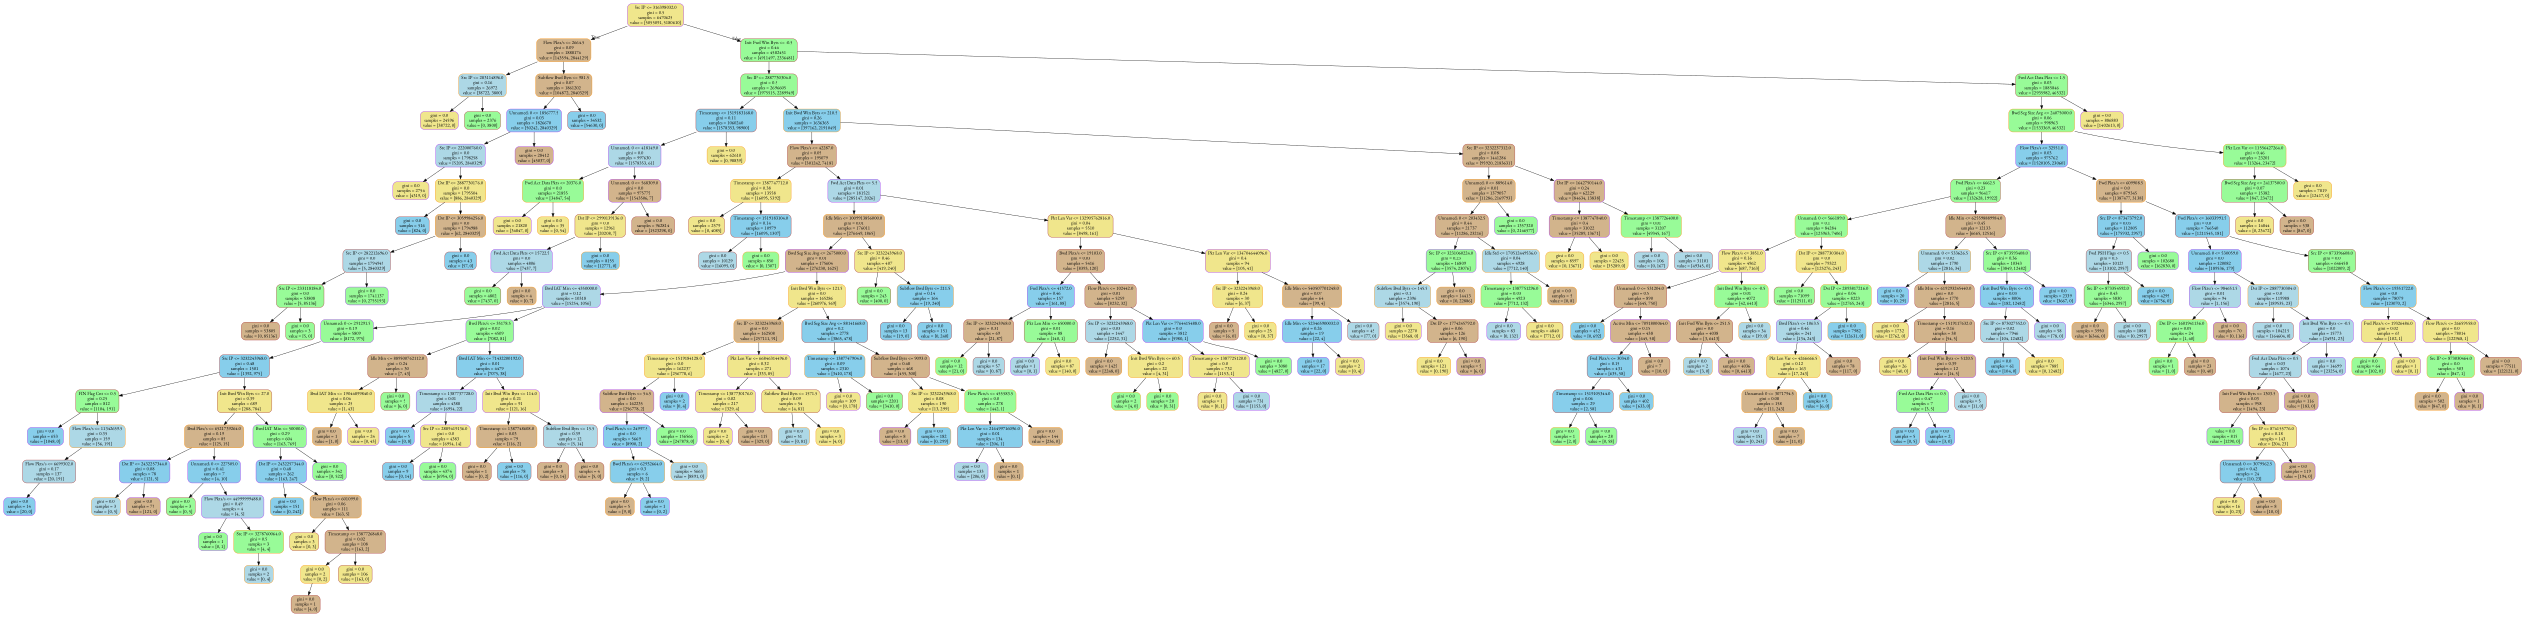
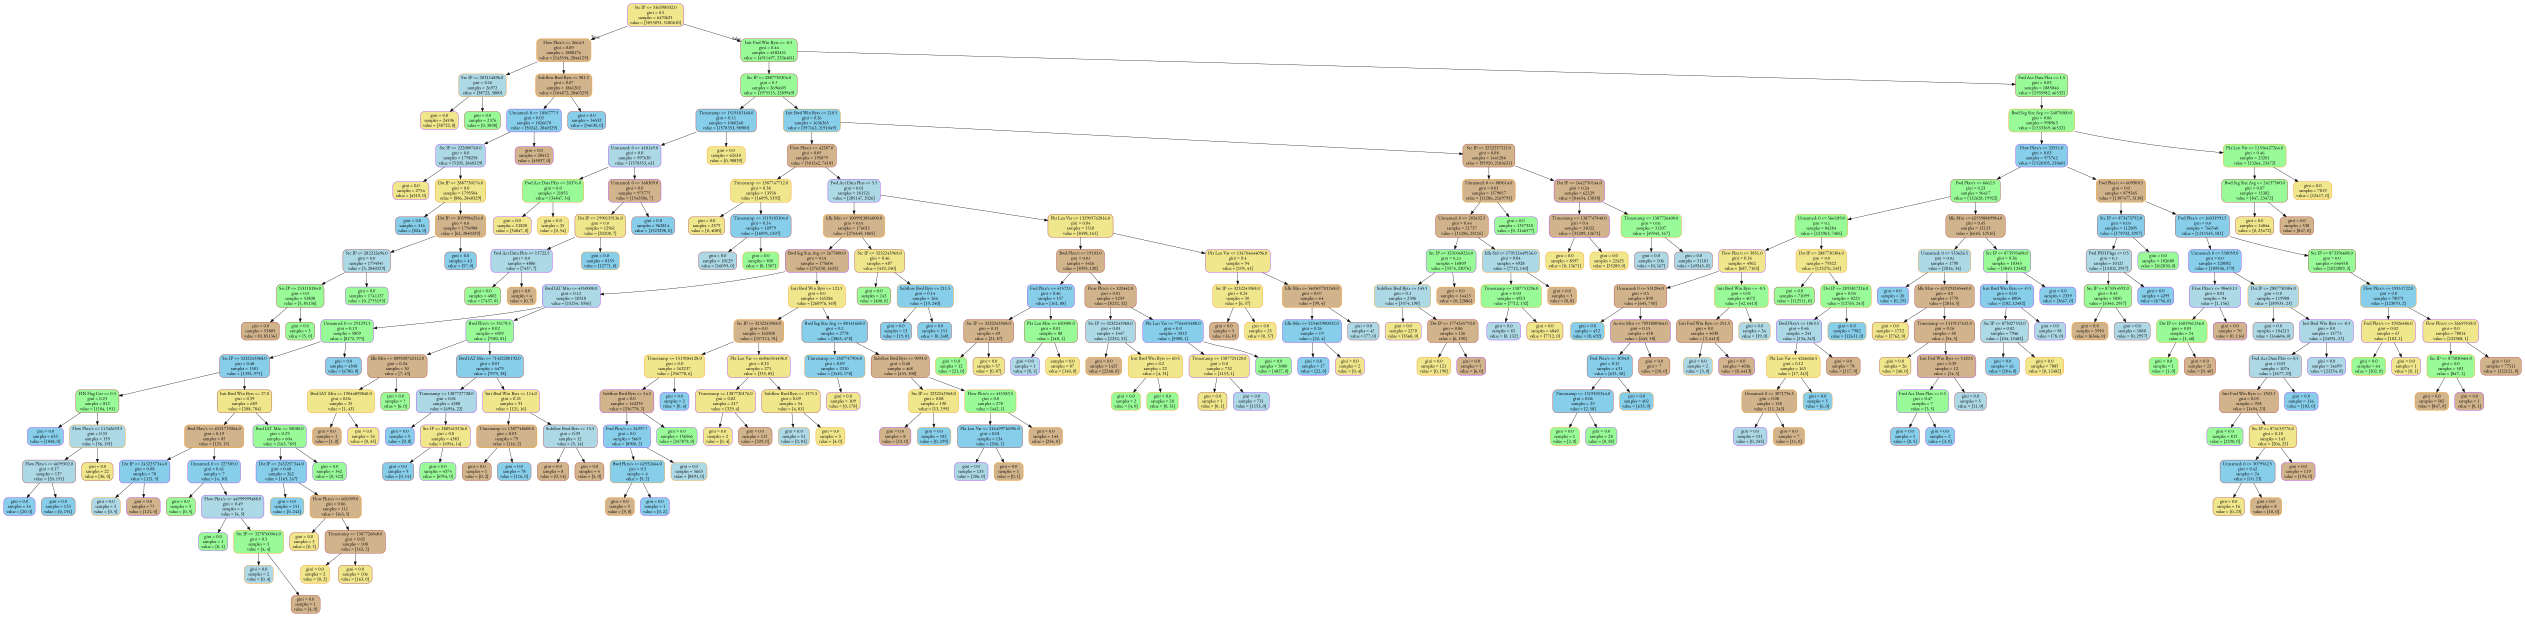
node "gini = 0.0 samples = 886883 value = [1402613, 0]": removed
node "gini = 0.0 samples = 962814 value = [1523298, 0]": fillcolor tan -> skyblue
node "gini = 0.0 samples = 4295 value = [6756, 0]": color darkorange -> purple
node "gini = 0.0 samples = 4308 value = [6780, 0]": added
node "gini = 0.0 samples = 57 value = [0, 87]": fillcolor lightblue -> khaki
node "gini = 0.0 samples = 87 value = [140, 0]": label "gini = 0.0 samples = 87 value = [140, 0]" -> "samples = 0.0 samples = 87 value = [140, 0]"
node "gini = 0.0 samples = 2201 value = [3410, 0]": removed
node "gini = 0.0 samples = 116 value = [183, 0]": fillcolor tan -> skyblue
node "gini = 0.0 gini = 51 value = [0, 81]": label "gini = 0.0 gini = 51 value = [0, 81]" -> "gini = 0.0 samples = 51 value = [0, 81]"
node "value = 0.0 samples = 815 value = [1290, 0]": label "value = 0.0 samples = 815 value = [1290, 0]" -> "gini = 0.0 samples = 815 value = [1290, 0]"
node "gini = 0.0 samples = 22 value = [36, 0]": added
node "gini = 0.0 samples = 123 value = [0, 191]": added
edge "gini = 0.0 samples = 2 value = [0, 2]" -> "gini = 0.0 samples = 1 value = [4, 0]": now "Src IP <= 3278760064.0 gini = 0.5 samples = 3 value = [4, 4]" -> "gini = 0.0 samples = 1 value = [4, 0]"
